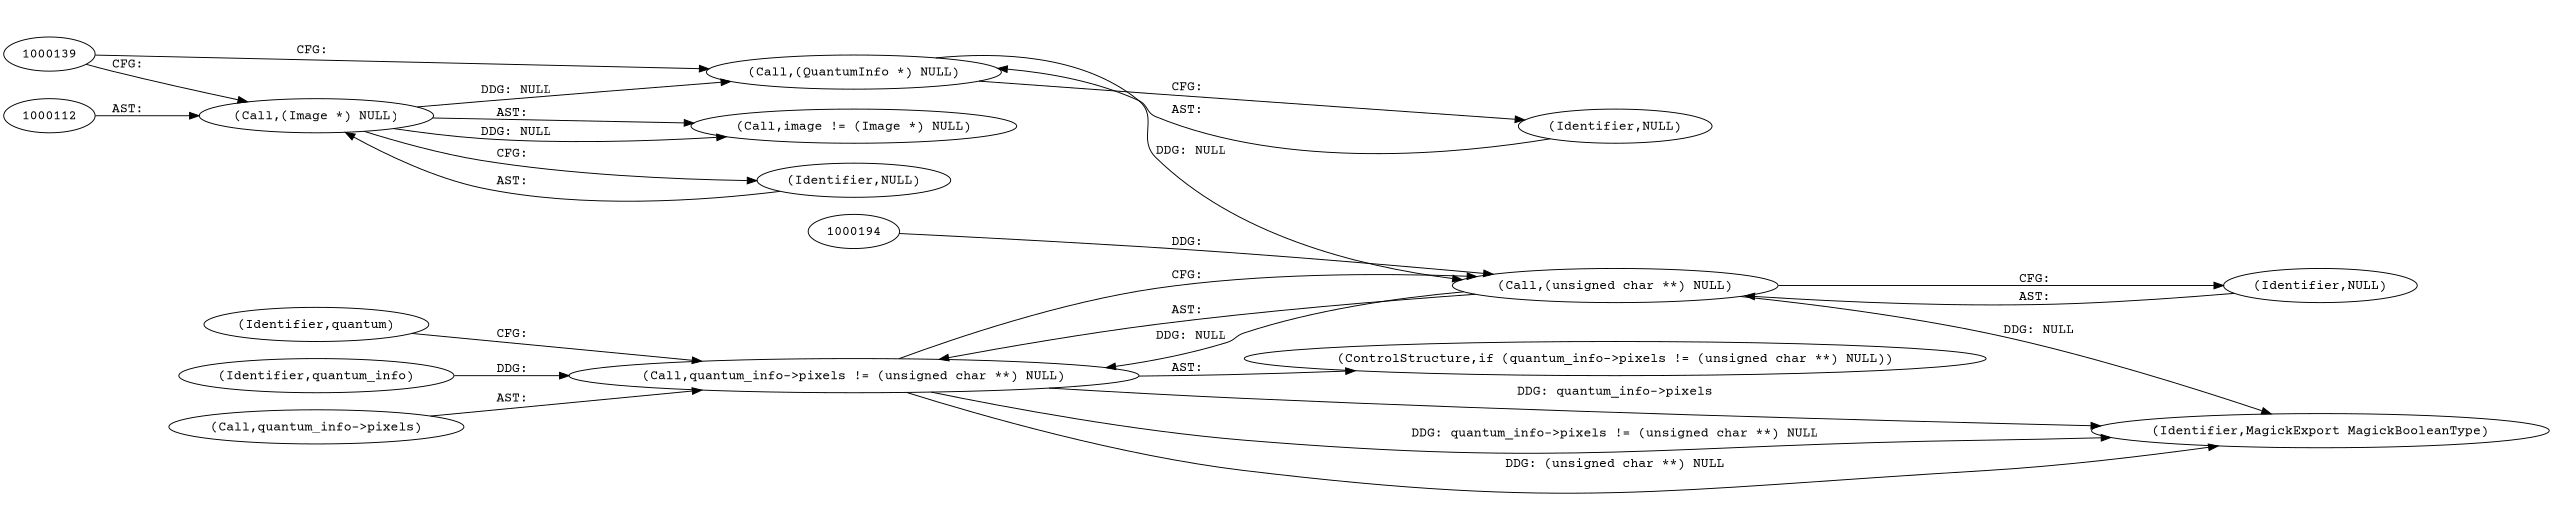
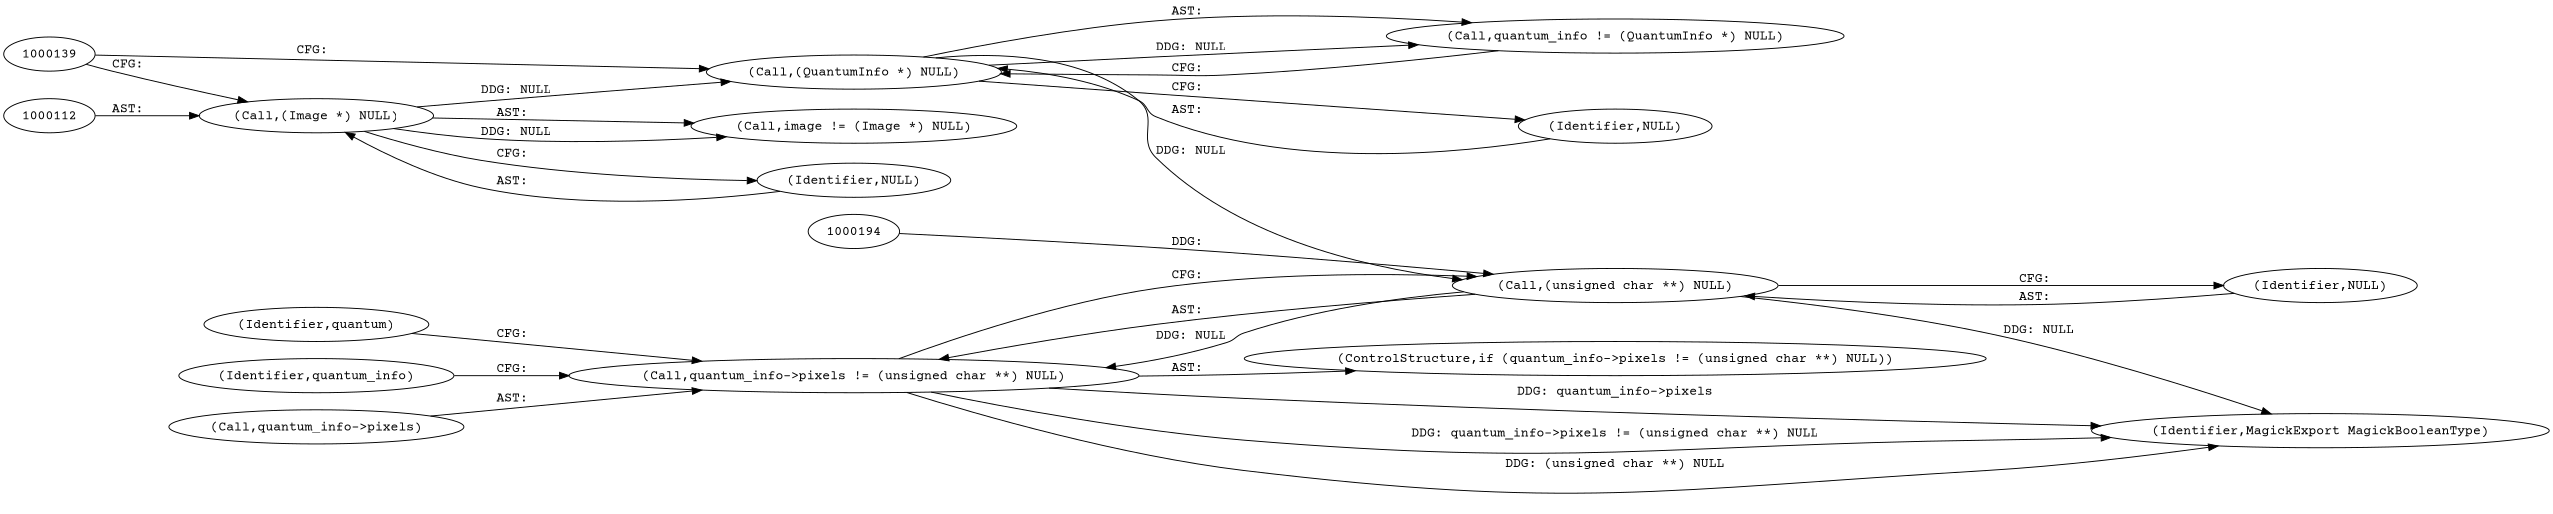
node "(Call,quantum_info != (QuantumInfo *) NULL)": added
edge "(Identifier,quantum_info)" -> "(Call,quantum_info->pixels != (unsigned char **) NULL)": label "DDG: " -> "CFG: "
